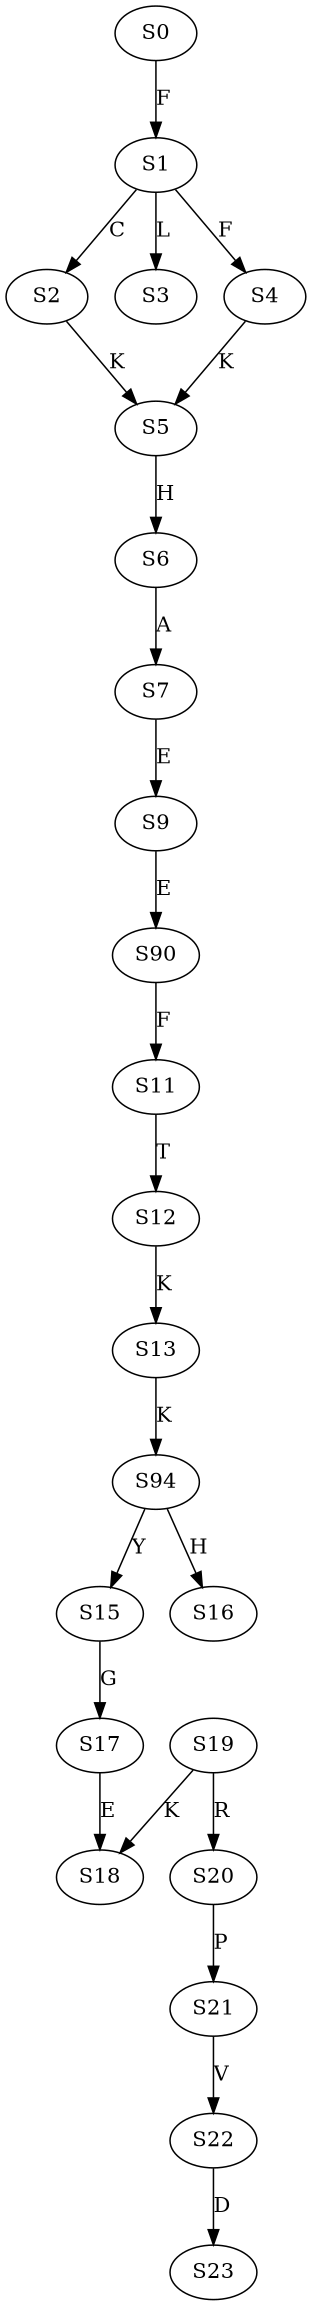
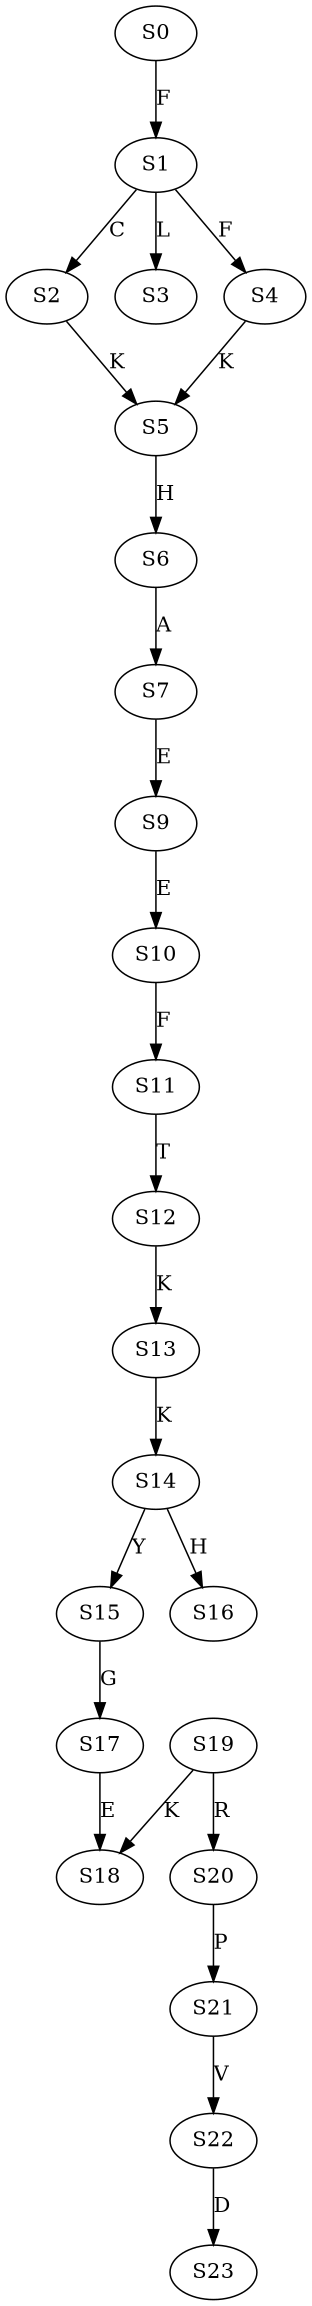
node "S90": label "S90" -> "S10"
node "S94": label "S94" -> "S14"
